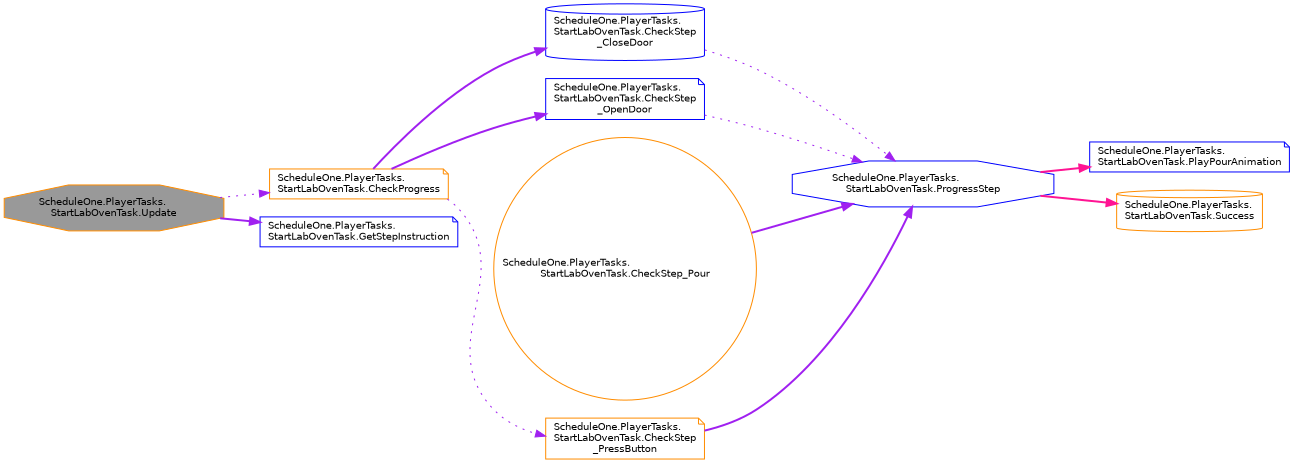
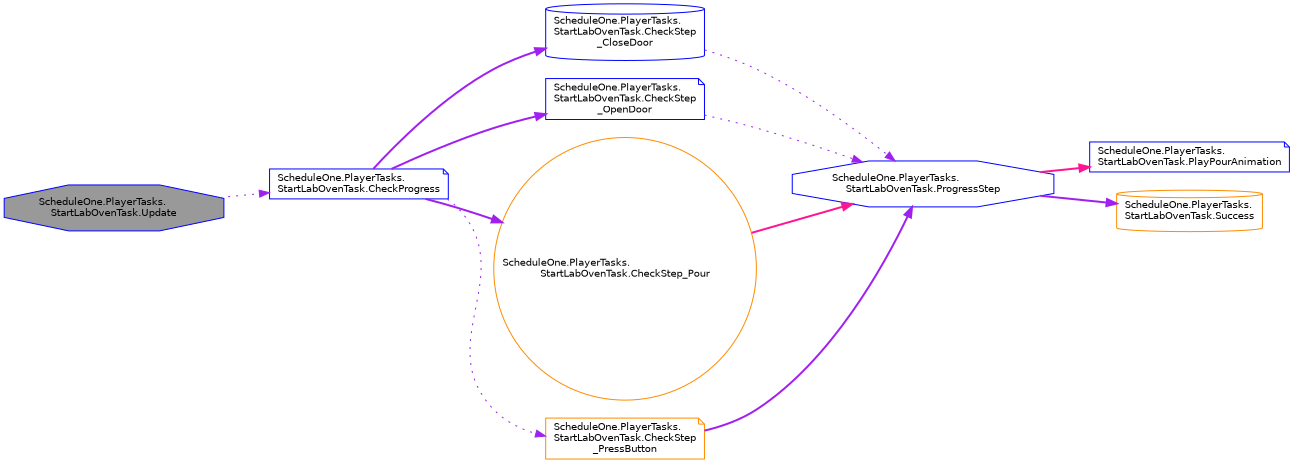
node "ScheduleOne.PlayerTasks. StartLabOvenTask.CheckProgress": color darkorange -> blue
edge "ScheduleOne.PlayerTasks. StartLabOvenTask.ProgressStep" -> "ScheduleOne.PlayerTasks. StartLabOvenTask.Success": color deeppink -> purple
node "ScheduleOne.PlayerTasks. StartLabOvenTask.Update": color darkorange -> blue
edge "ScheduleOne.PlayerTasks. StartLabOvenTask.CheckProgress" -> "ScheduleOne.PlayerTasks. StartLabOvenTask.CheckStep_Pour": added
edge "ScheduleOne.PlayerTasks. StartLabOvenTask.CheckStep_Pour" -> "ScheduleOne.PlayerTasks. StartLabOvenTask.ProgressStep": color purple -> deeppink
node "ScheduleOne.PlayerTasks. StartLabOvenTask.GetStepInstruction": removed
